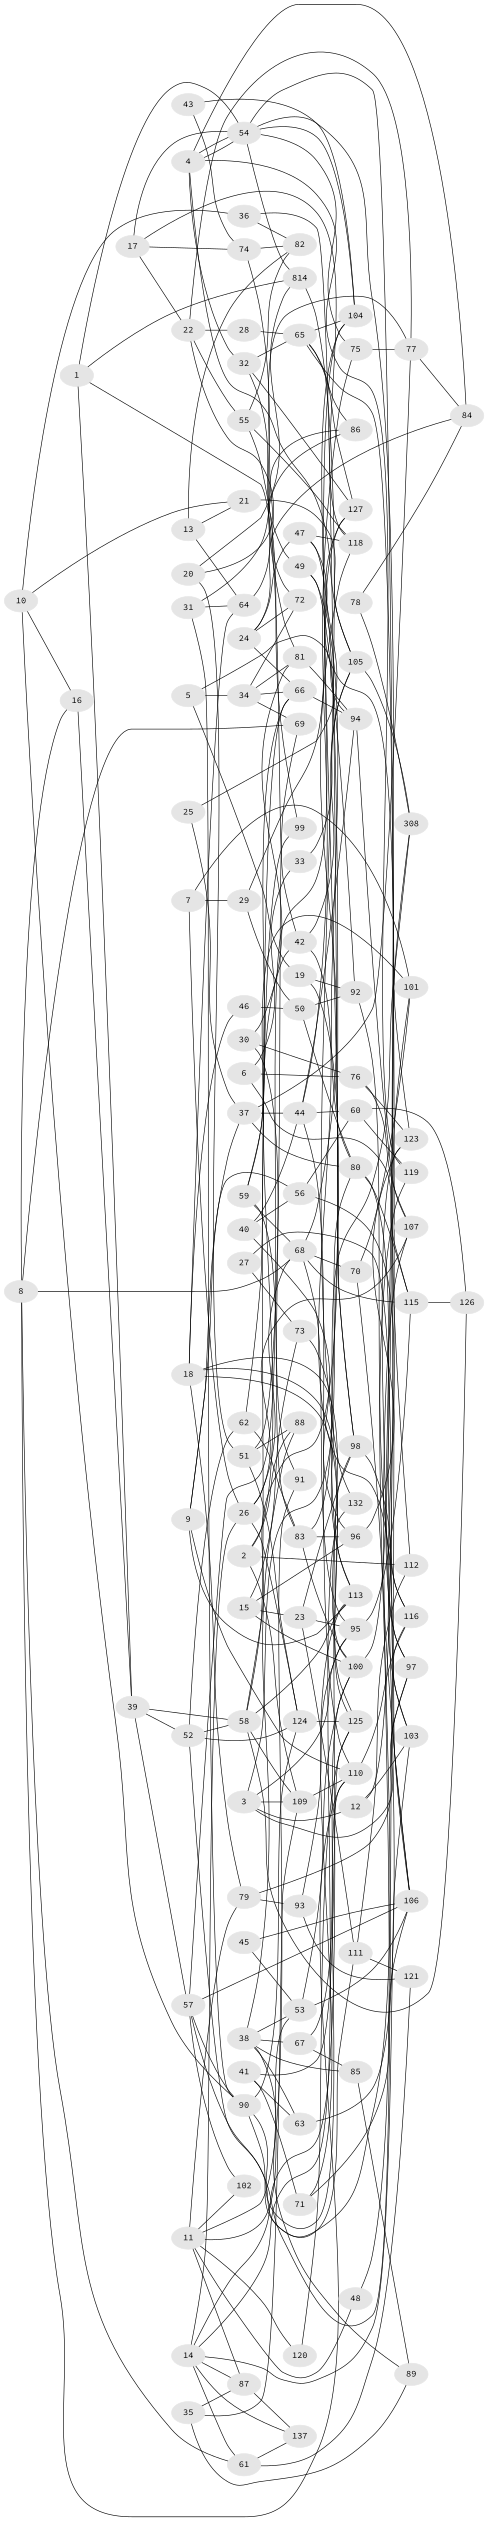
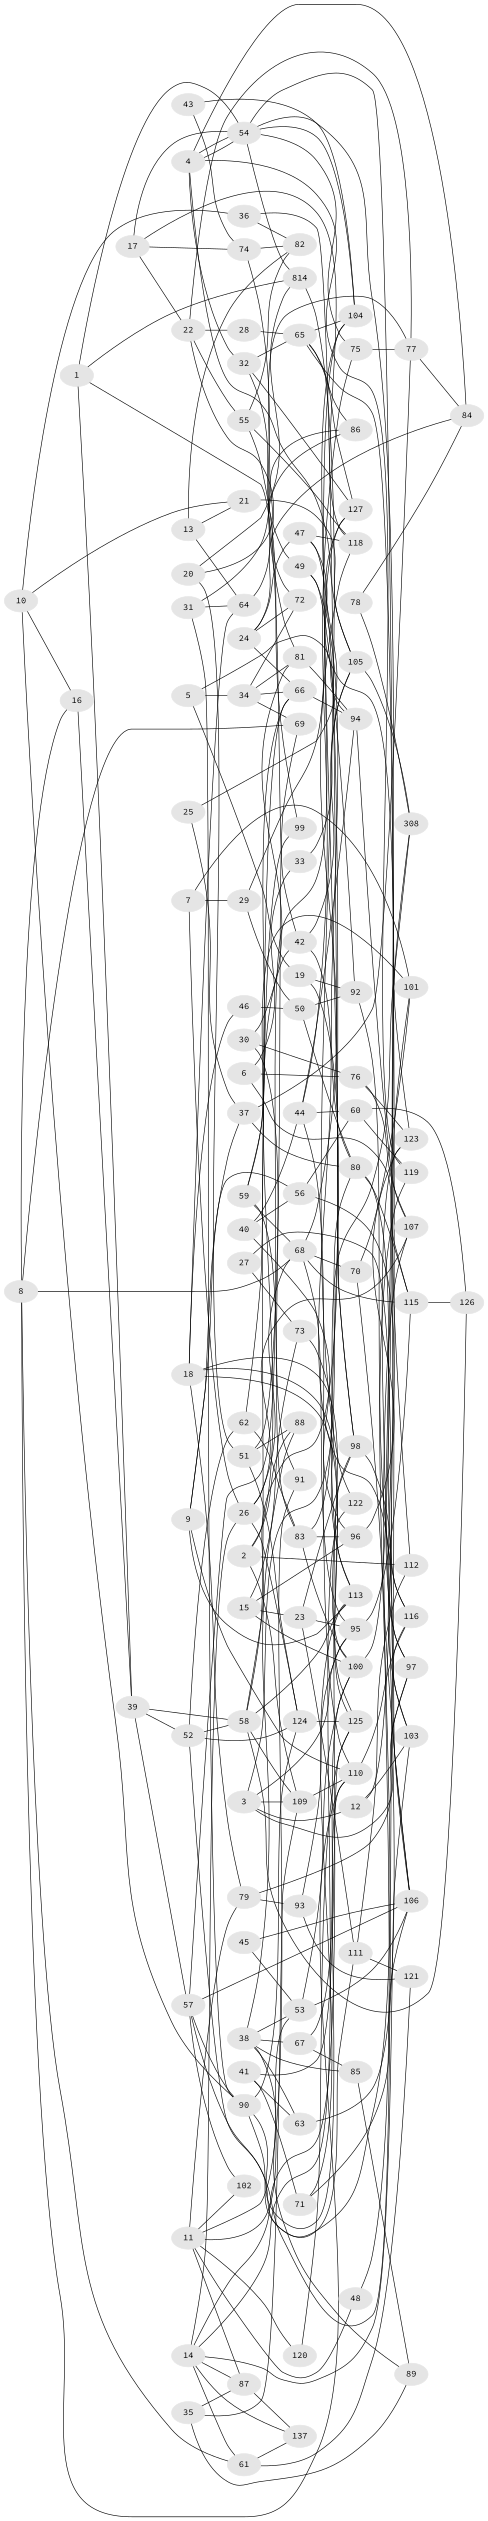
edge "37" -- "44": removed
node "132": label "132" -> "122"
